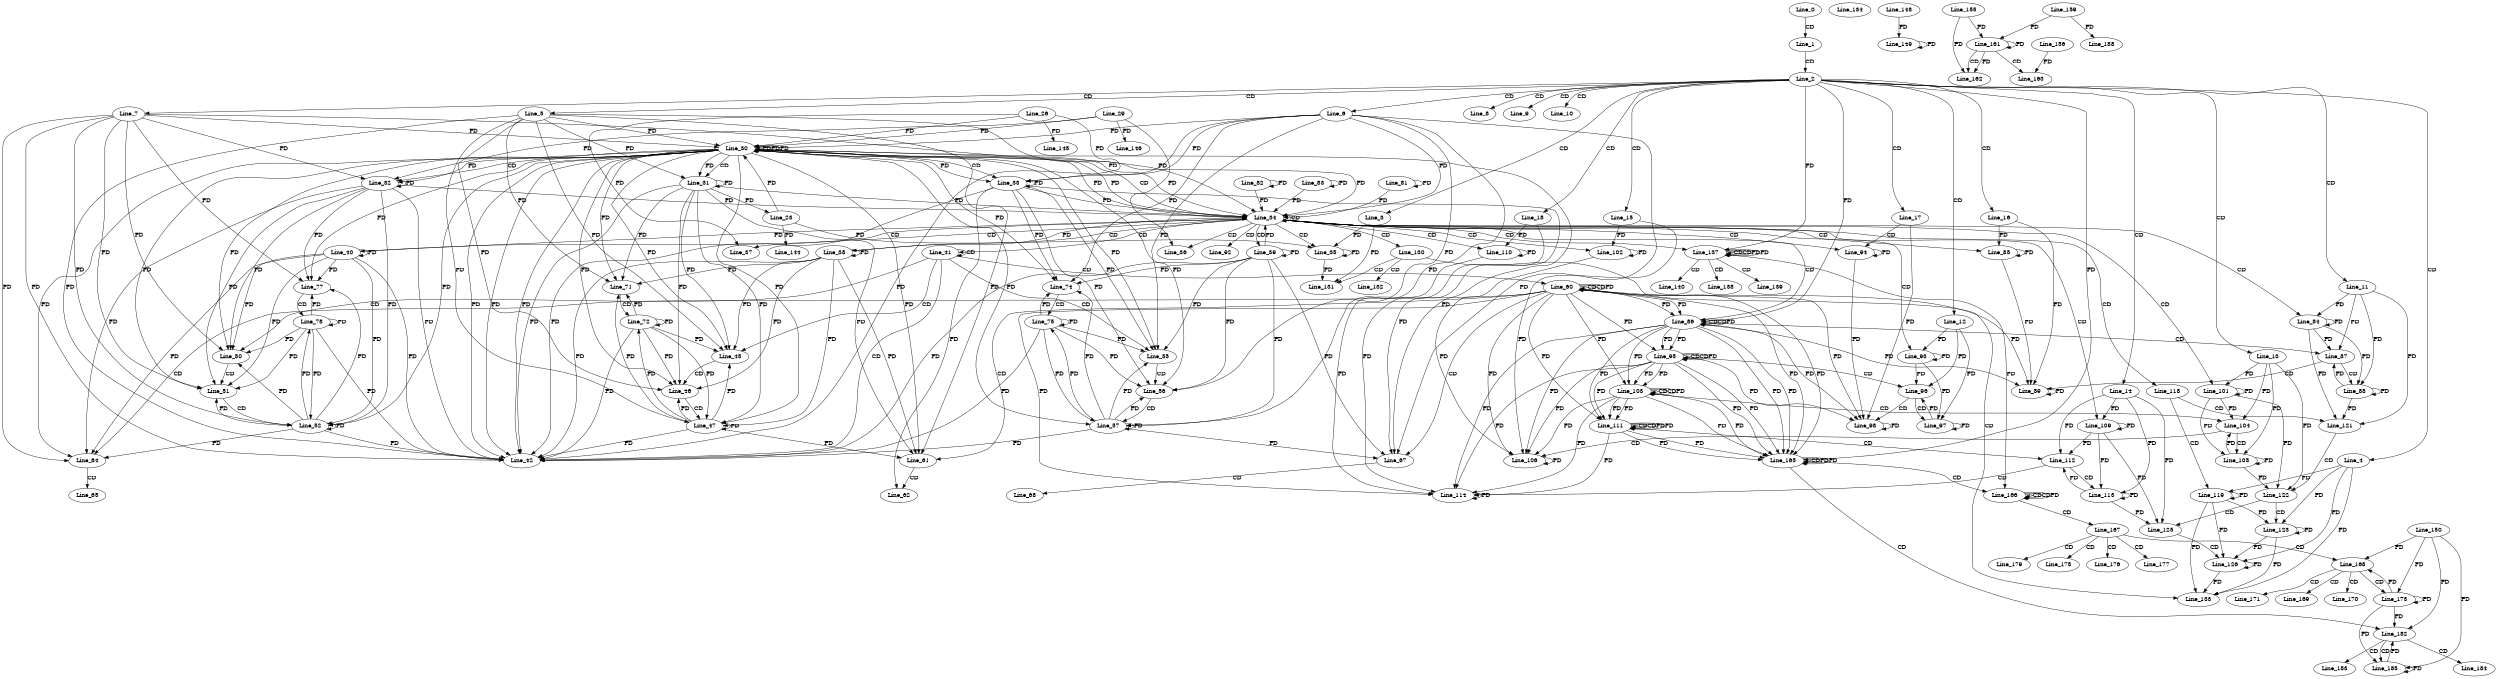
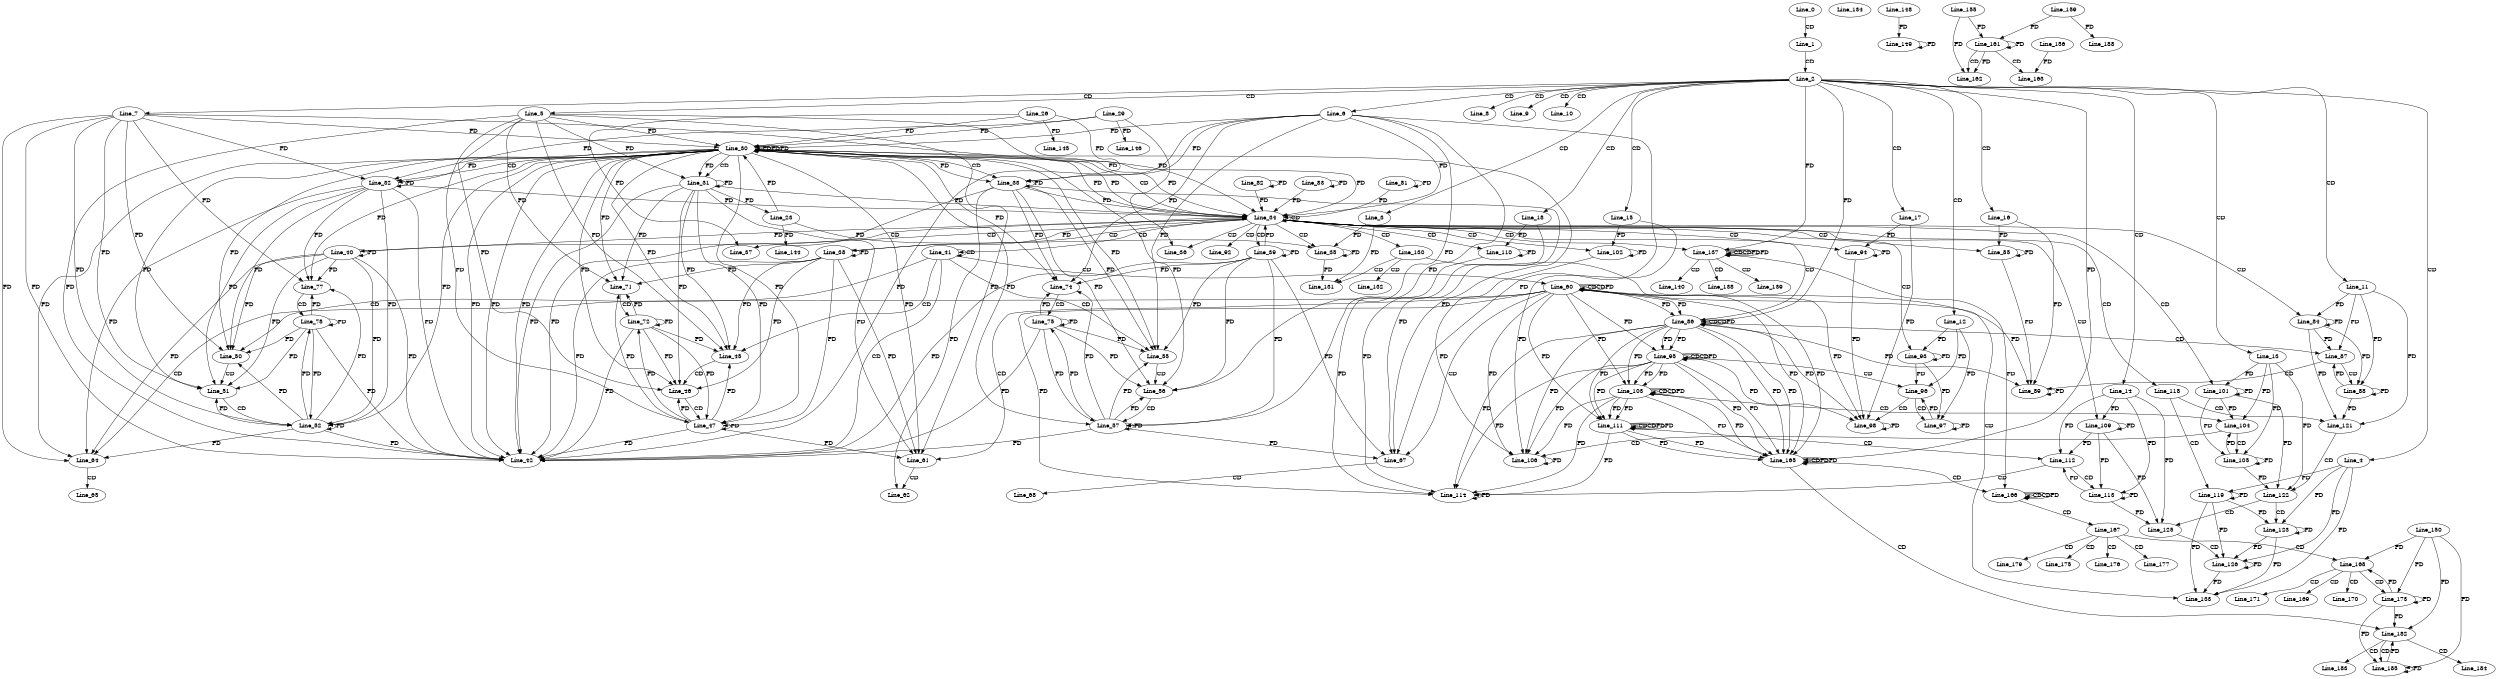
edge "Line_17" -> "Line_94": label "CD" -> "FD"
